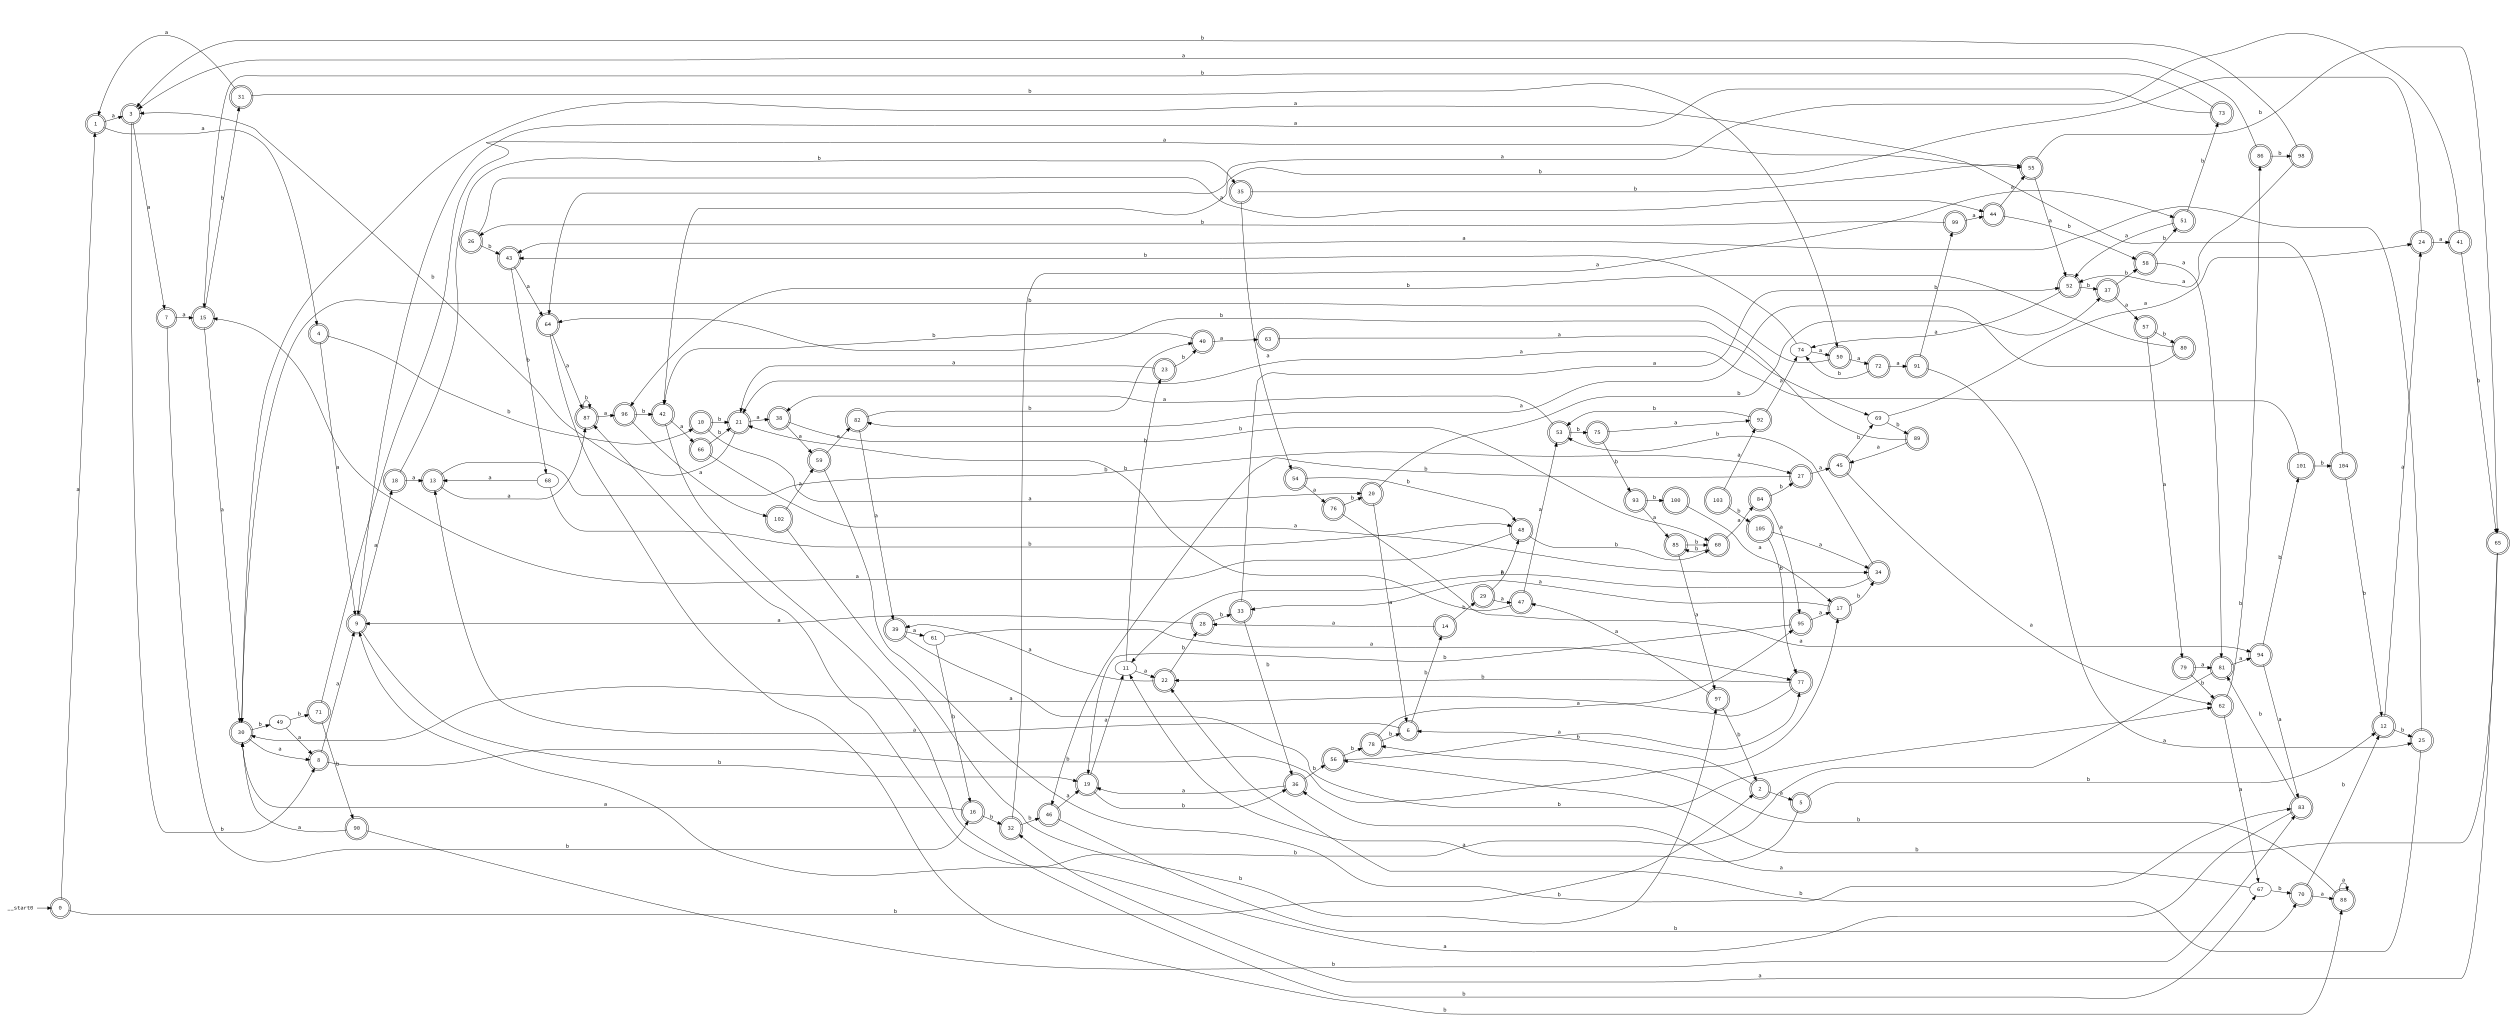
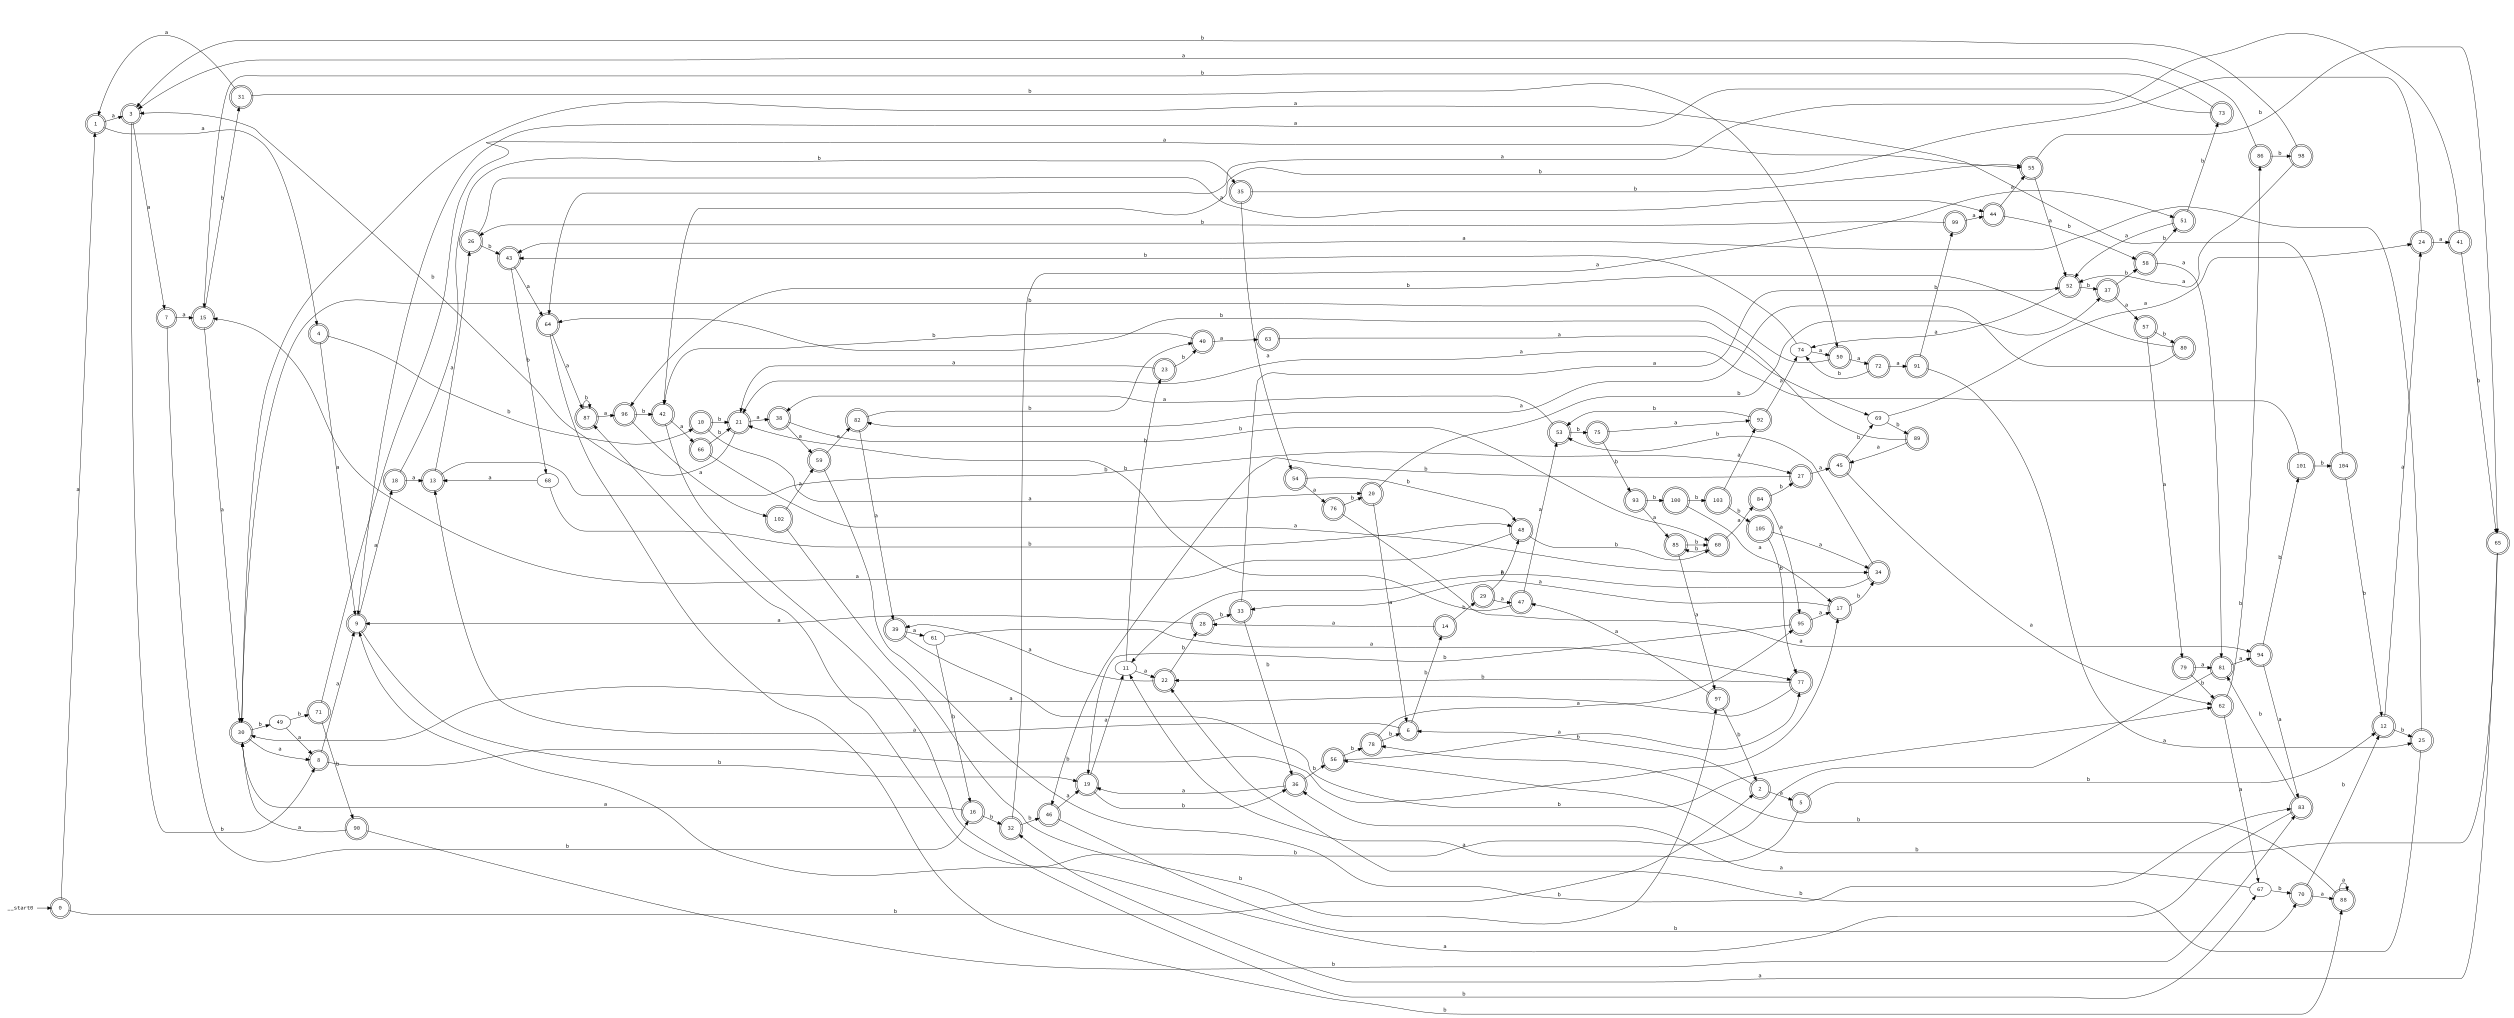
edge "13" -> "87": now "13" -> "26"
edge "100" -> "103": added, label "b"
